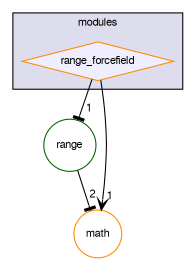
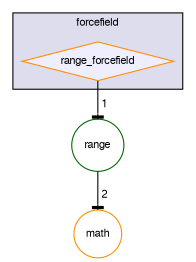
cluster "modules": label "modules" -> "forcefield"
edge "range_forcefield" -> "math": removed
